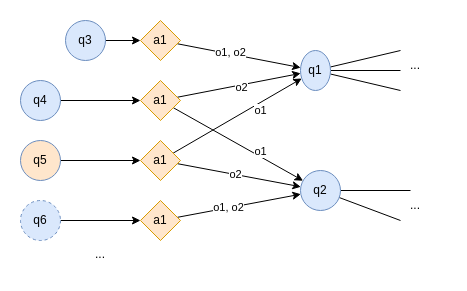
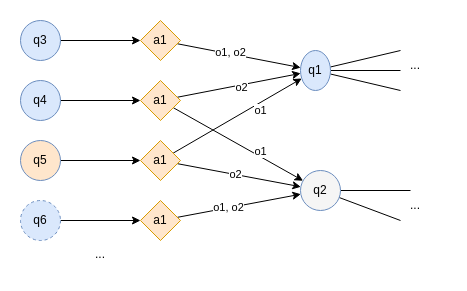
node "q3": moved (86, 41) -> (41, 41)
node "q2": fillcolor #dae8fc -> #f5f5f5
